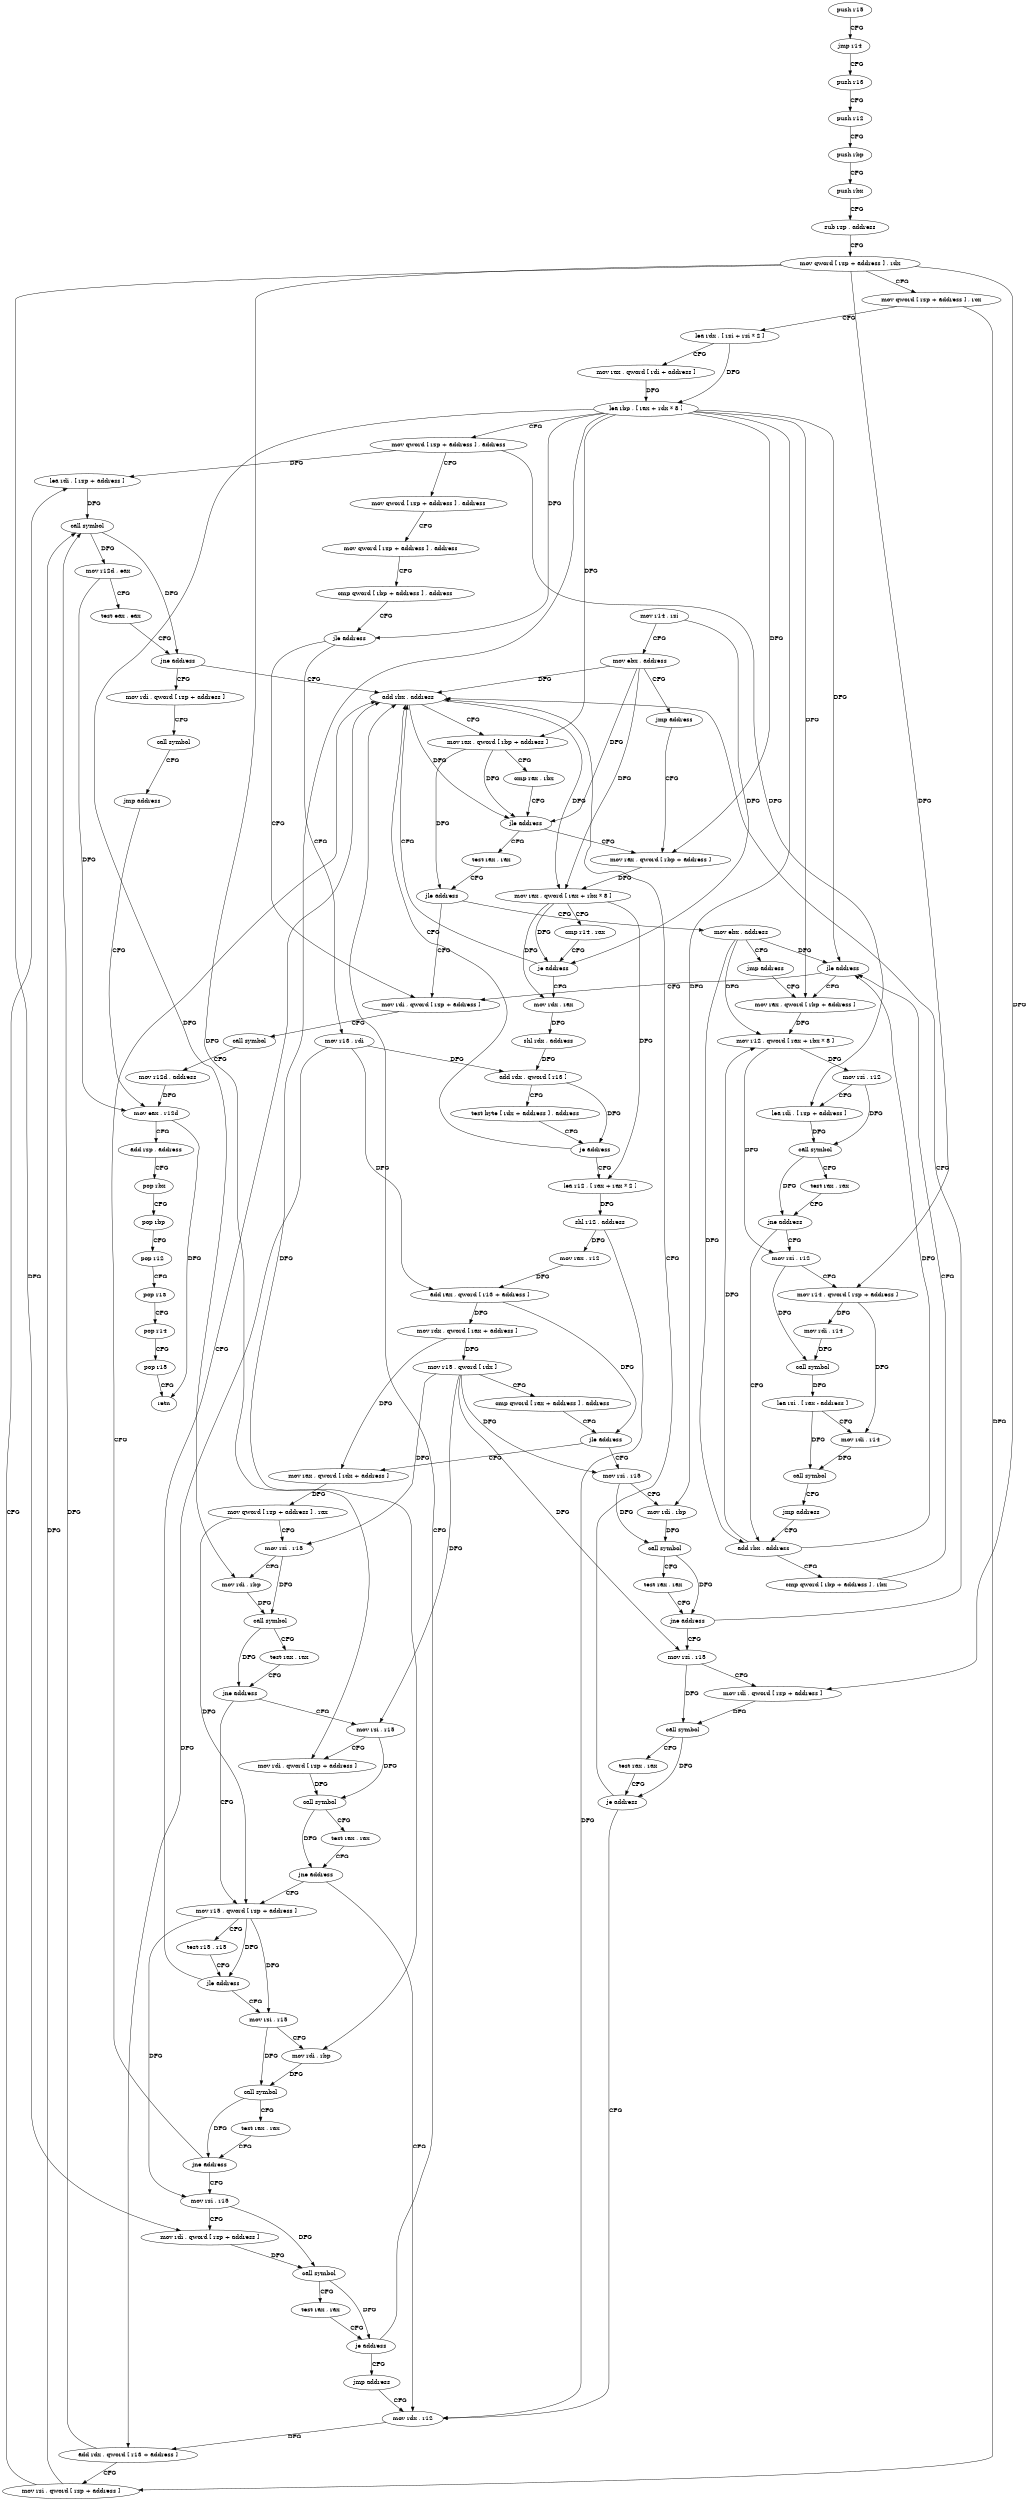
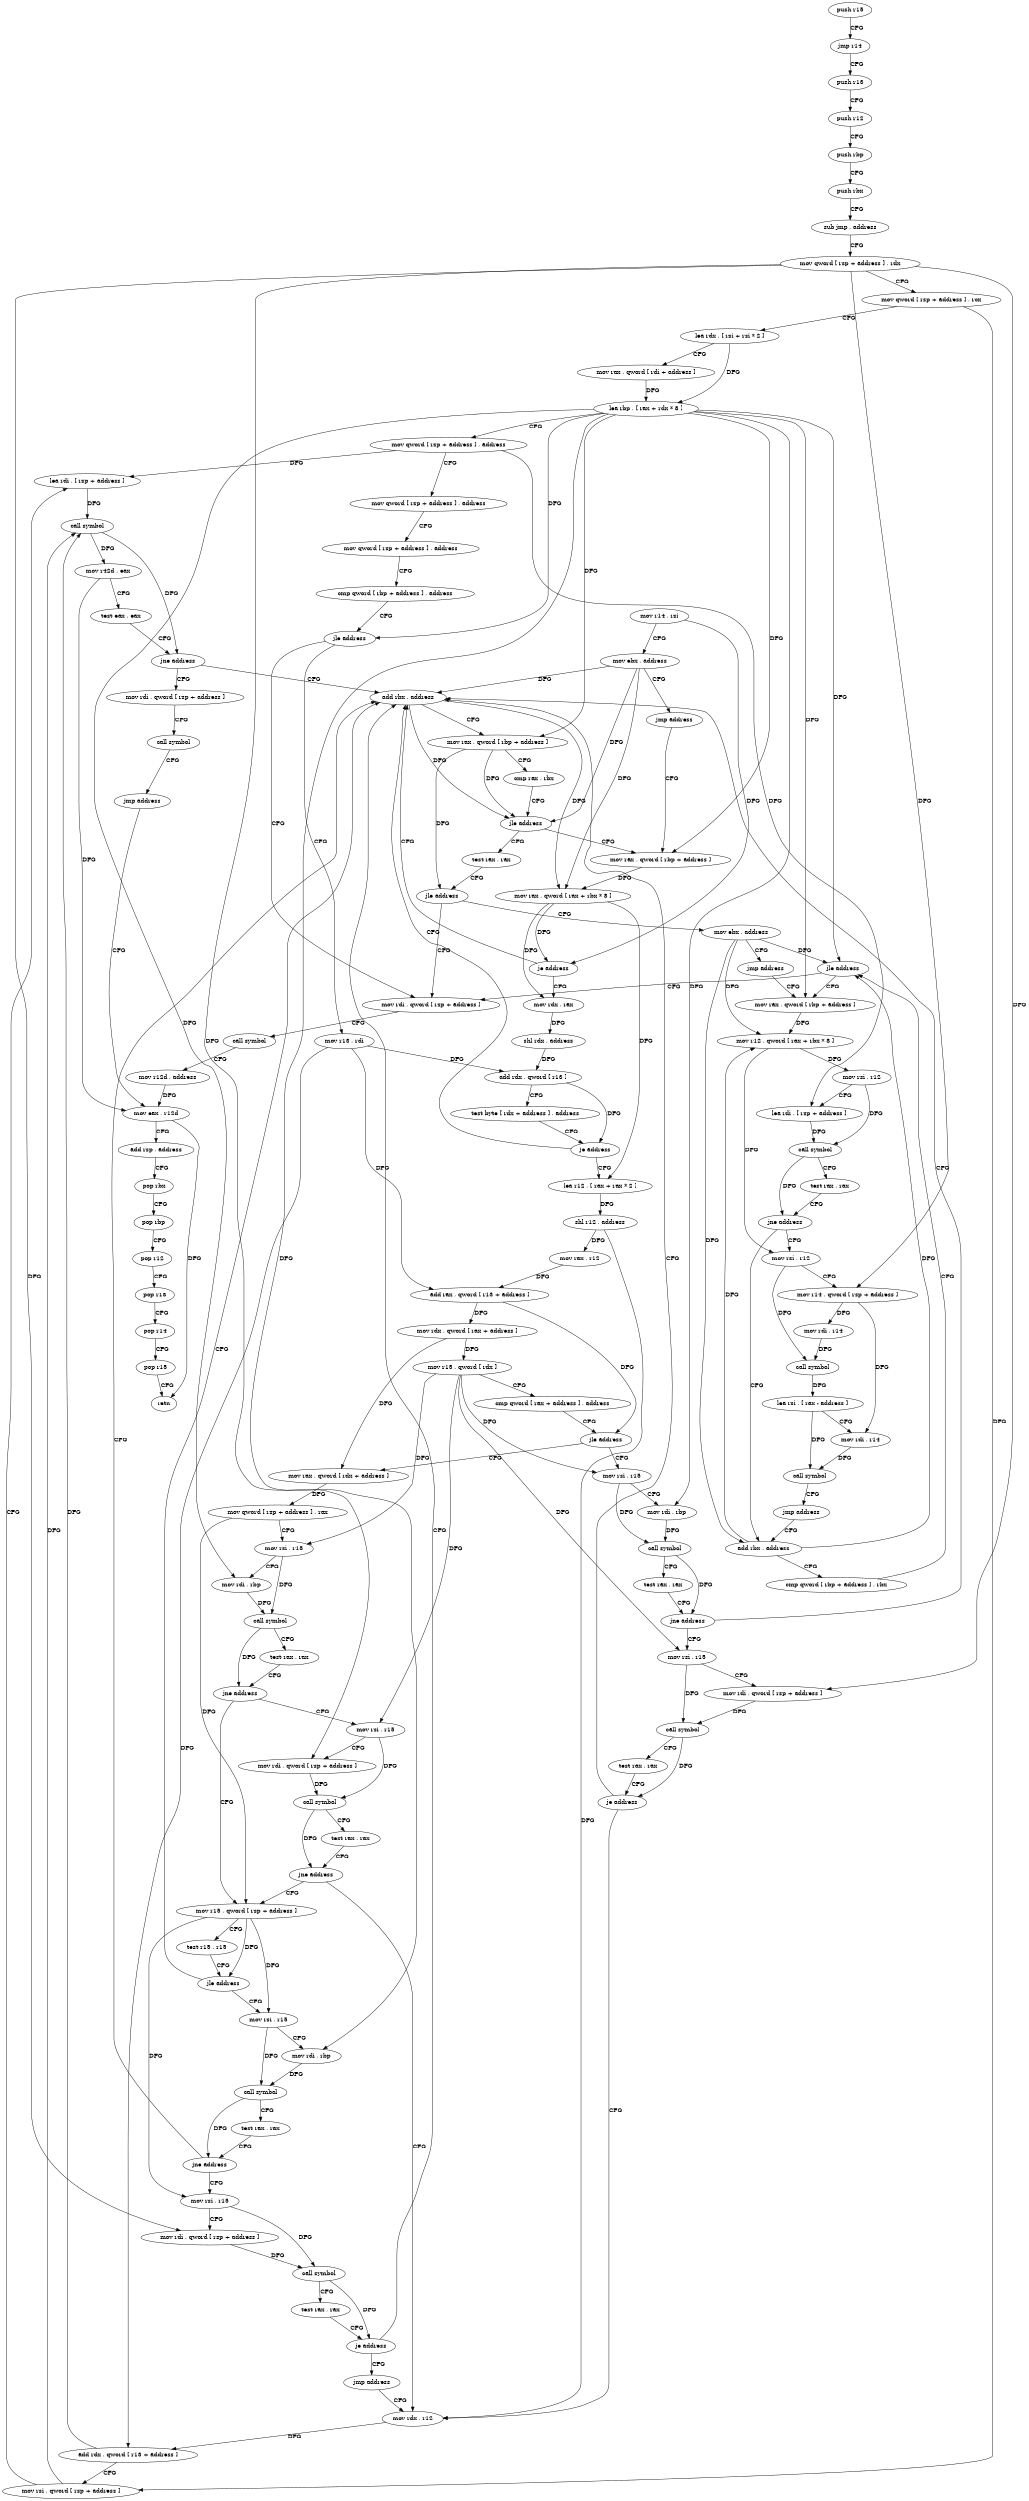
node "sub rsp , address": label "sub rsp , address" -> "sub jmp , address"
node "mov r12d , eax": label "mov r12d , eax" -> "mov r42d , eax"
node "cmp r14 , rax": removed
